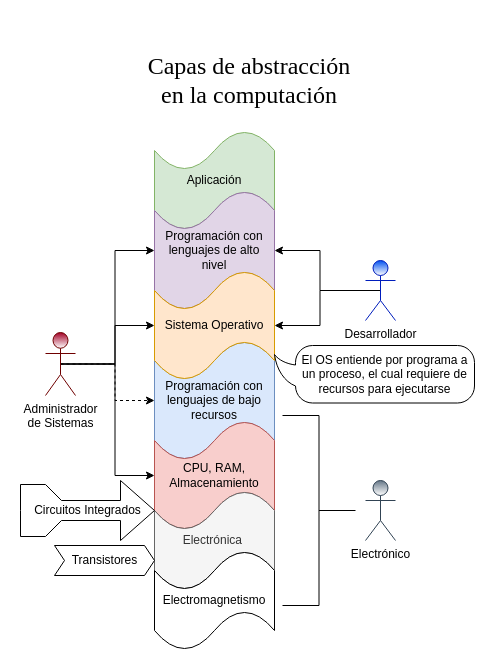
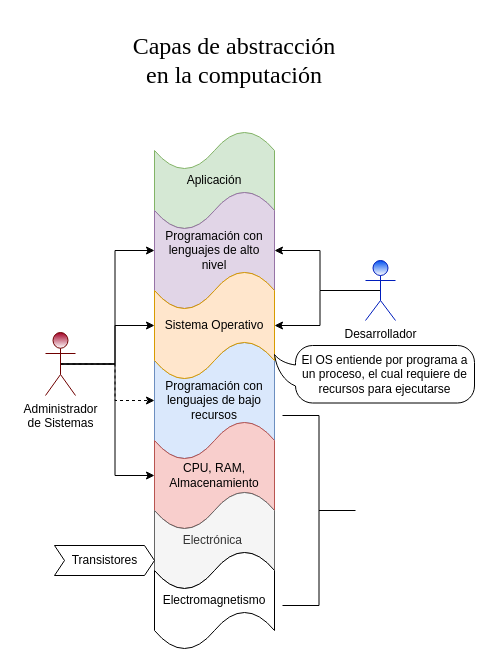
node "Capas de abstracciónen la computación": moved (250, 81) -> (235, 61)
node "Circuitos Integrados": removed
node "Electrónico": removed
